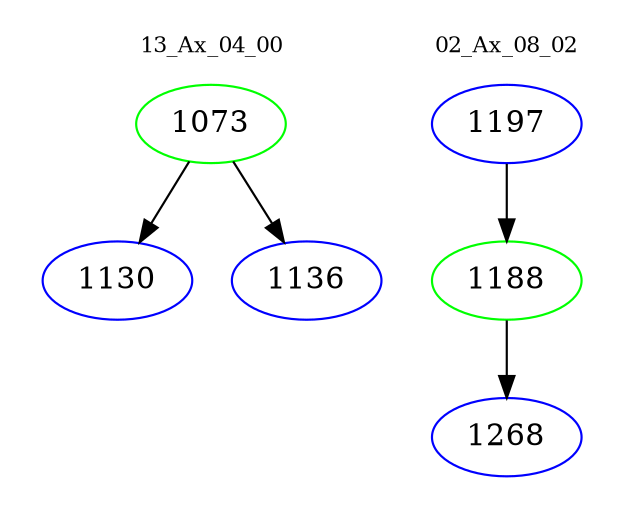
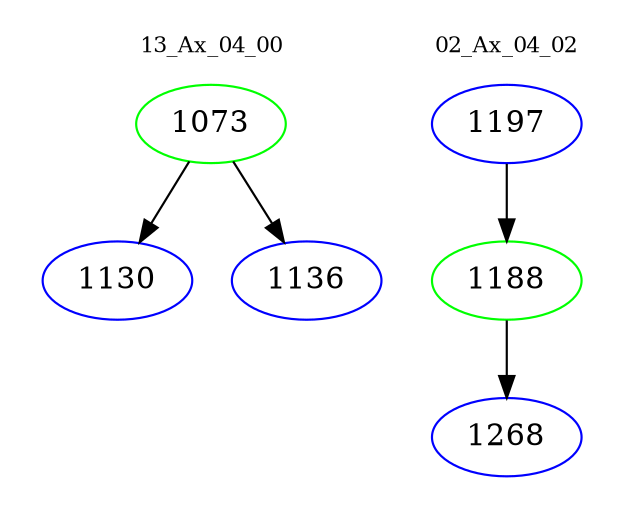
cluster "02_Ax_08_02": label "02_Ax_08_02" -> "02_Ax_04_02"
